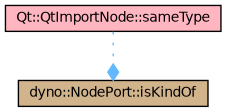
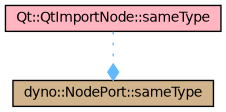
node "dyno::NodePort::isKindOf": label "dyno::NodePort::isKindOf" -> "dyno::NodePort::sameType"
